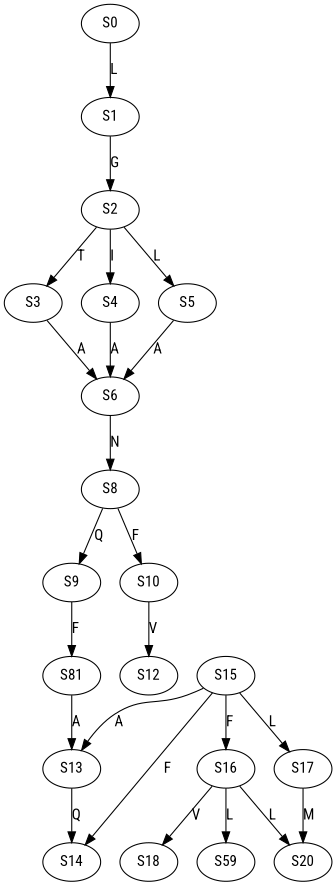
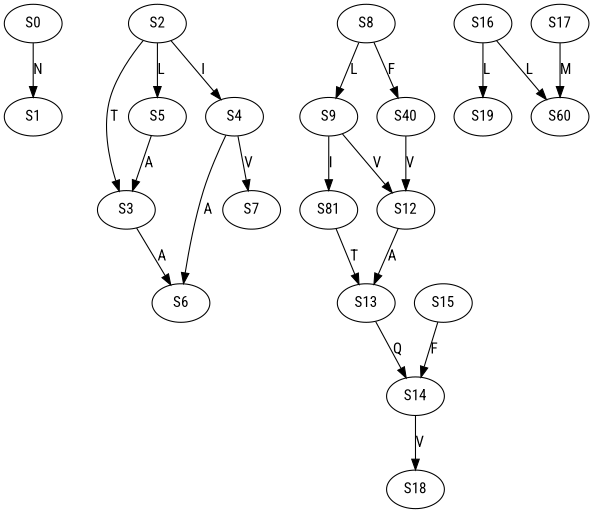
edge "S0" -> "S1": label "L" -> "N"
edge "S1" -> "S2": removed, label "G"
edge "S9" -> "S12": added, label "V"
node "S7": added
edge "S5" -> "S6": now "S5" -> "S3"
edge "S6" -> "S8": removed, label "N"
edge "S8" -> "S9": label "Q" -> "L"
node "S10": label "S10" -> "S40"
edge "S9" -> "S81": label "F" -> "I"
edge "S15" -> "S13": now "S12" -> "S13"
edge "S15" -> "S16": removed, label "F"
edge "S15" -> "S17": removed, label "L"
edge "S81" -> "S13": label "A" -> "T"
edge "S16" -> "S18": now "S14" -> "S18"
node "S59": label "S59" -> "S19"
node "S20": label "S20" -> "S60"
